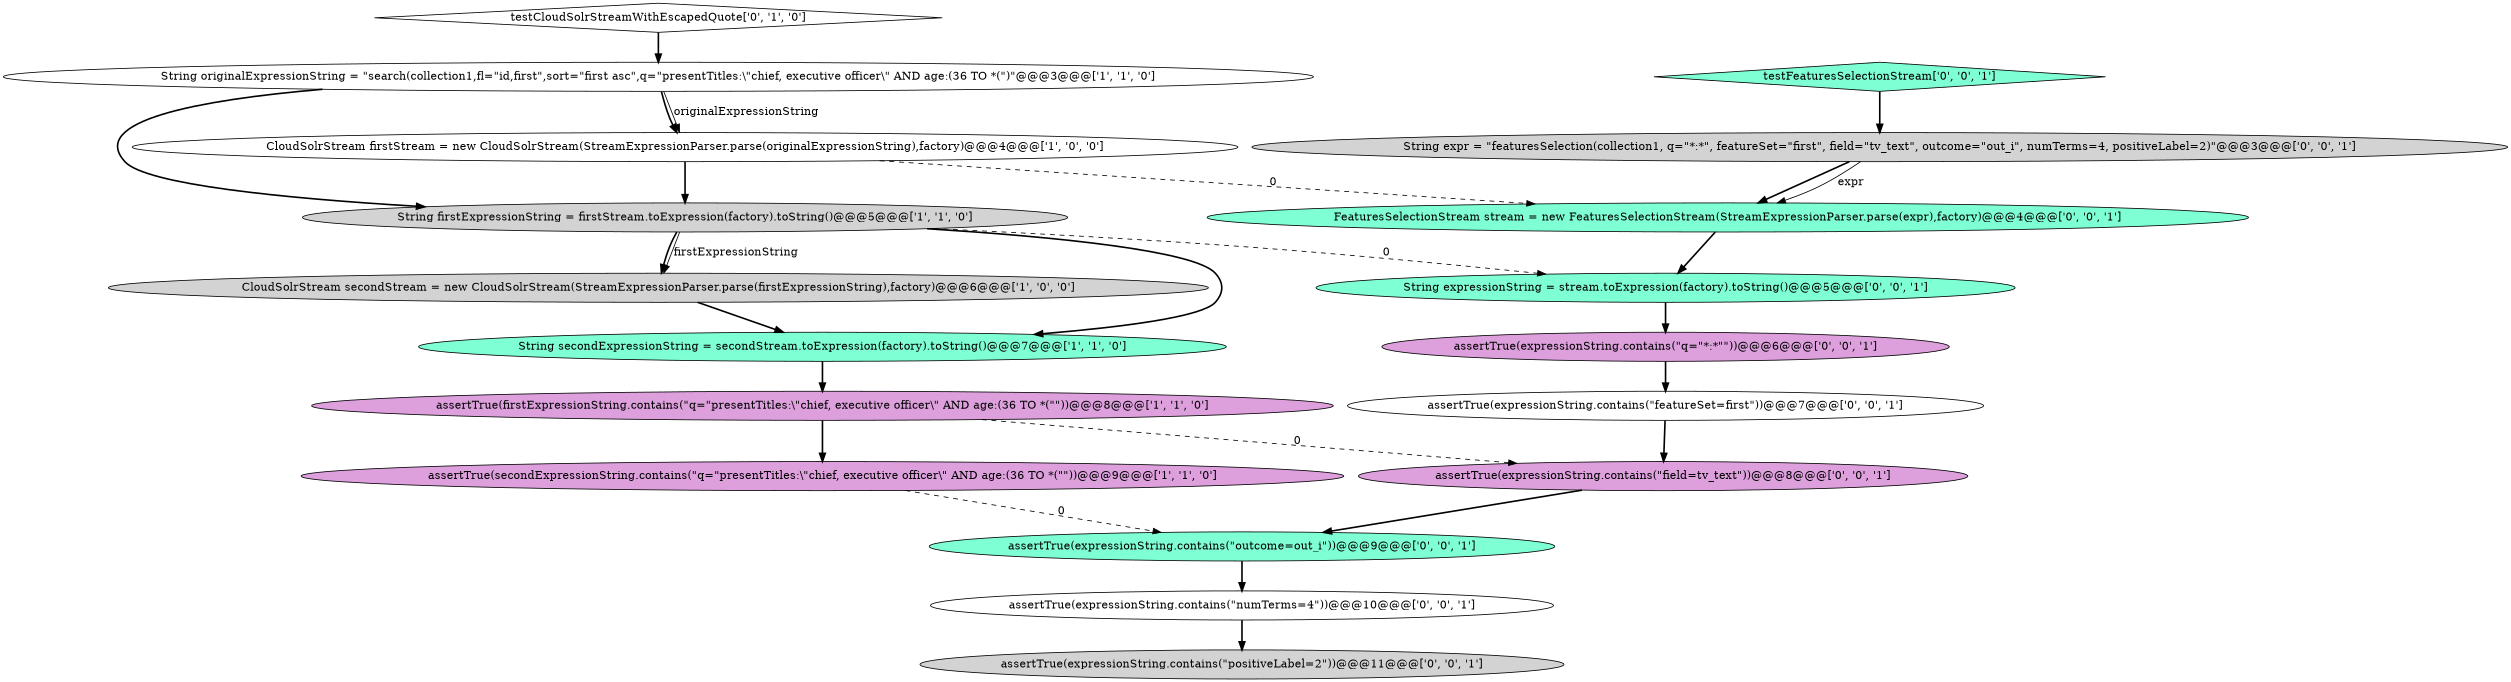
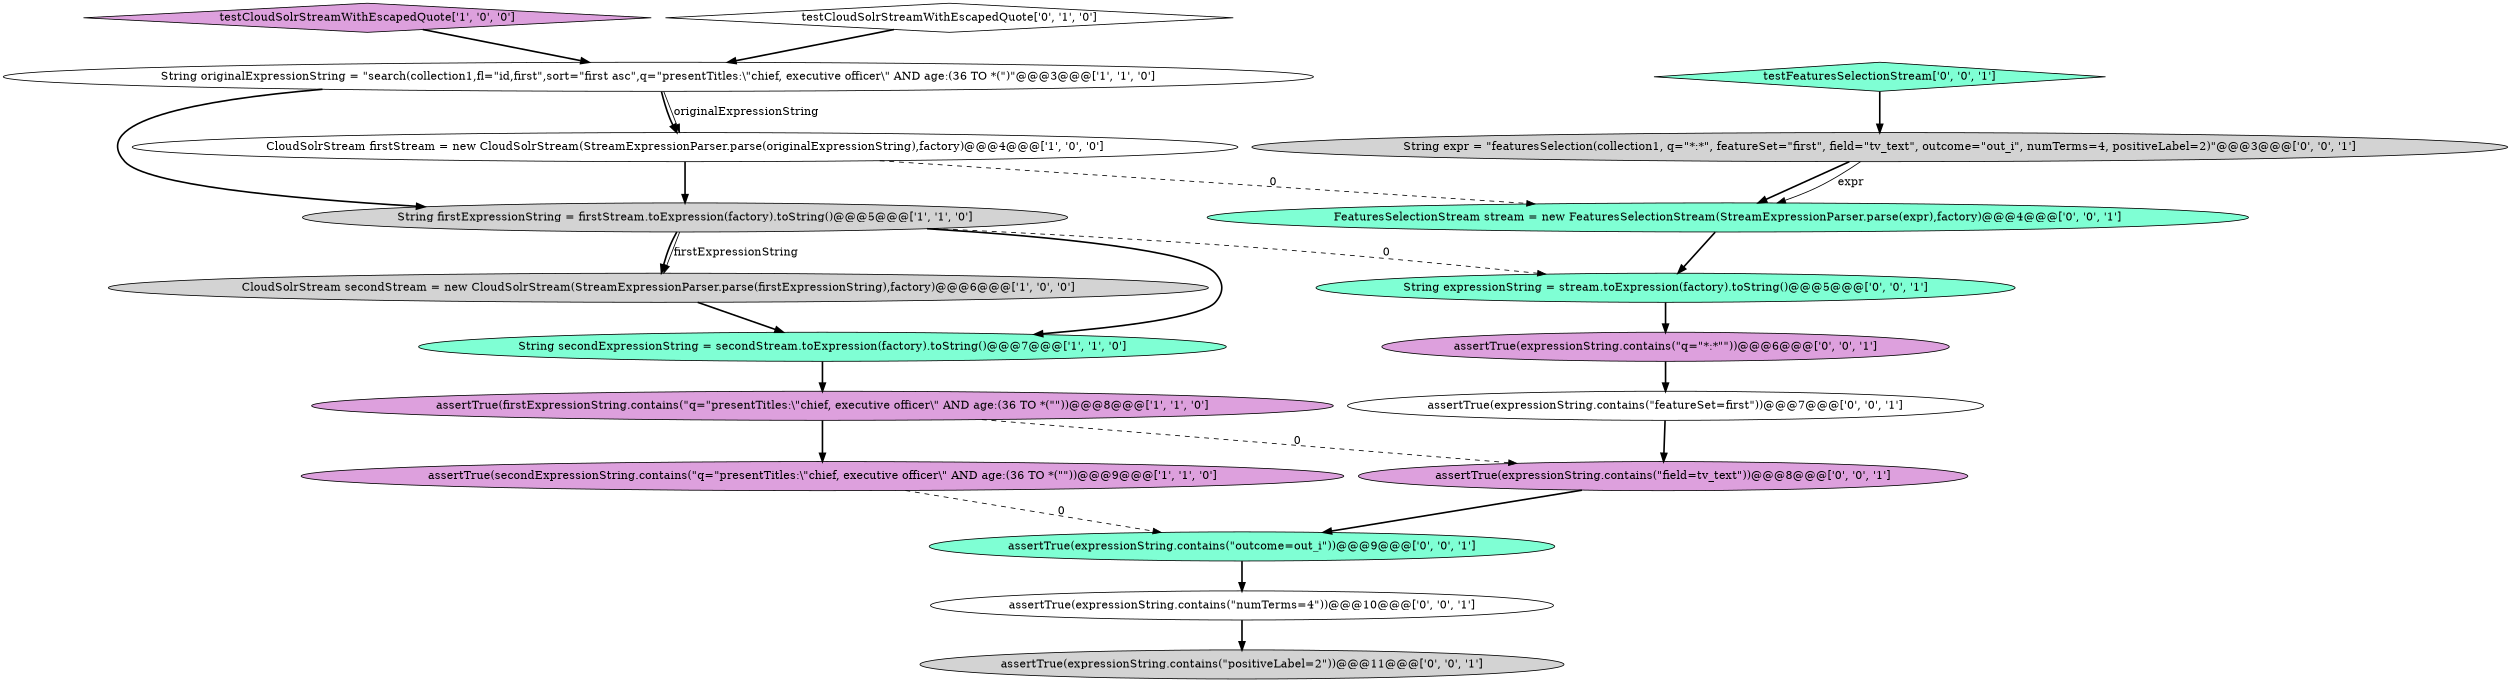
node "testCloudSolrStreamWithEscapedQuote['1', '0', '0']": added
